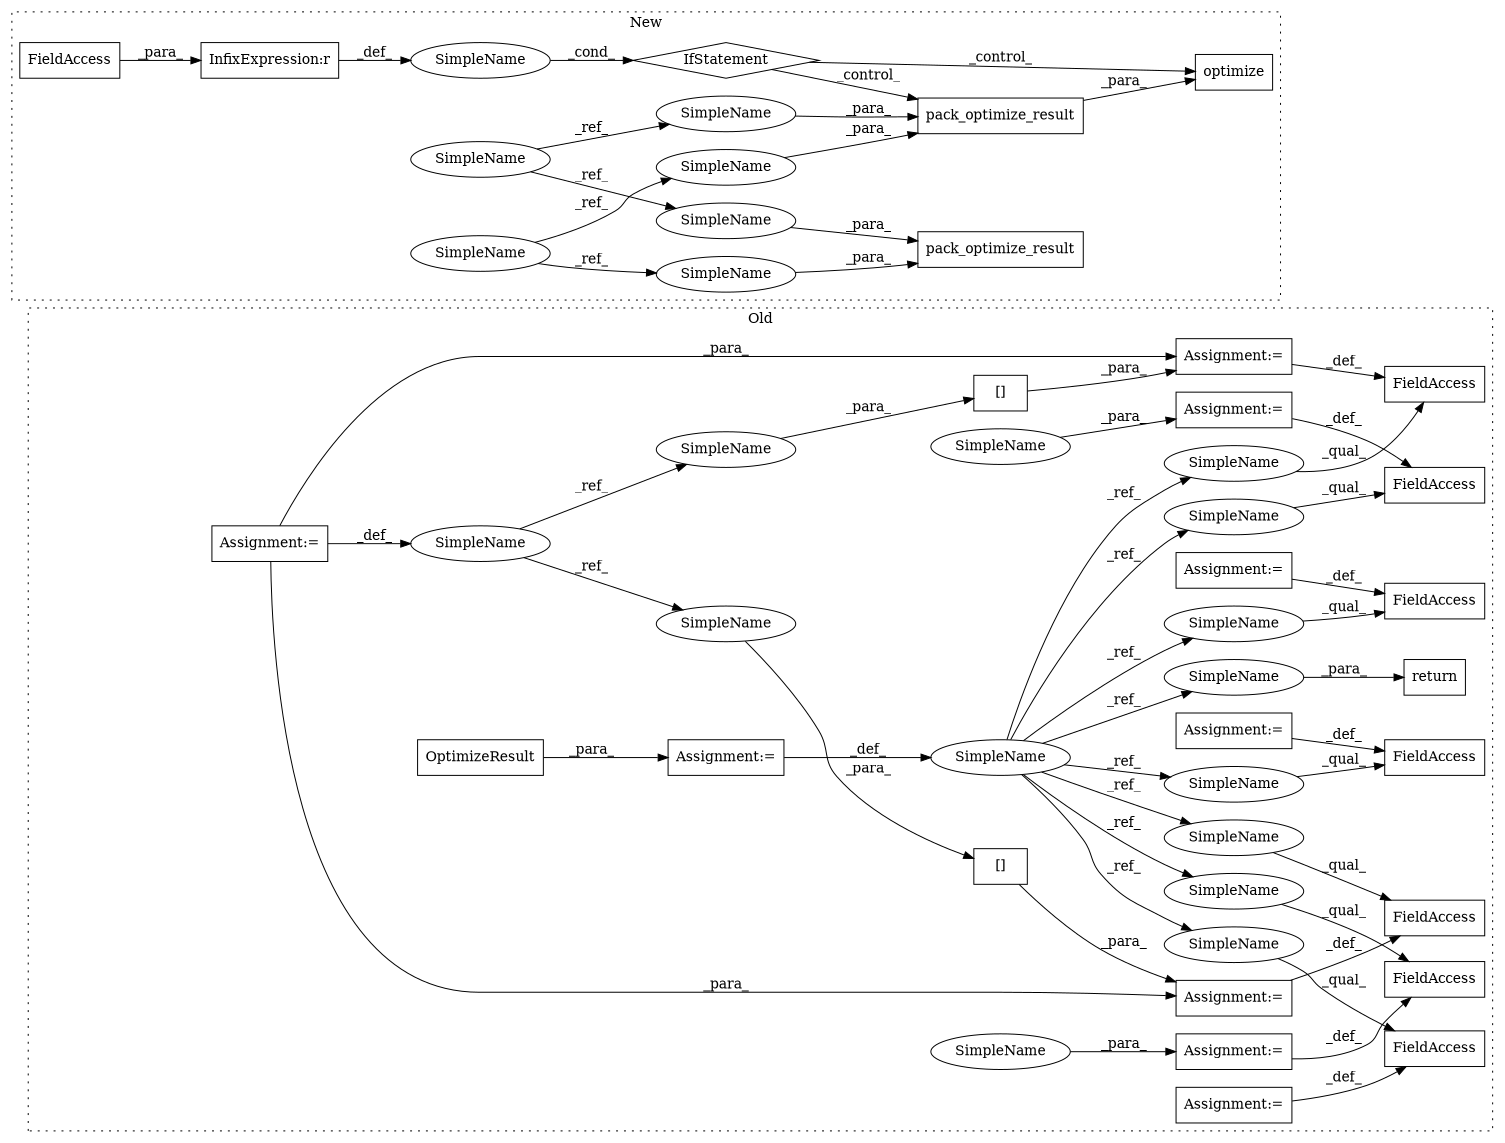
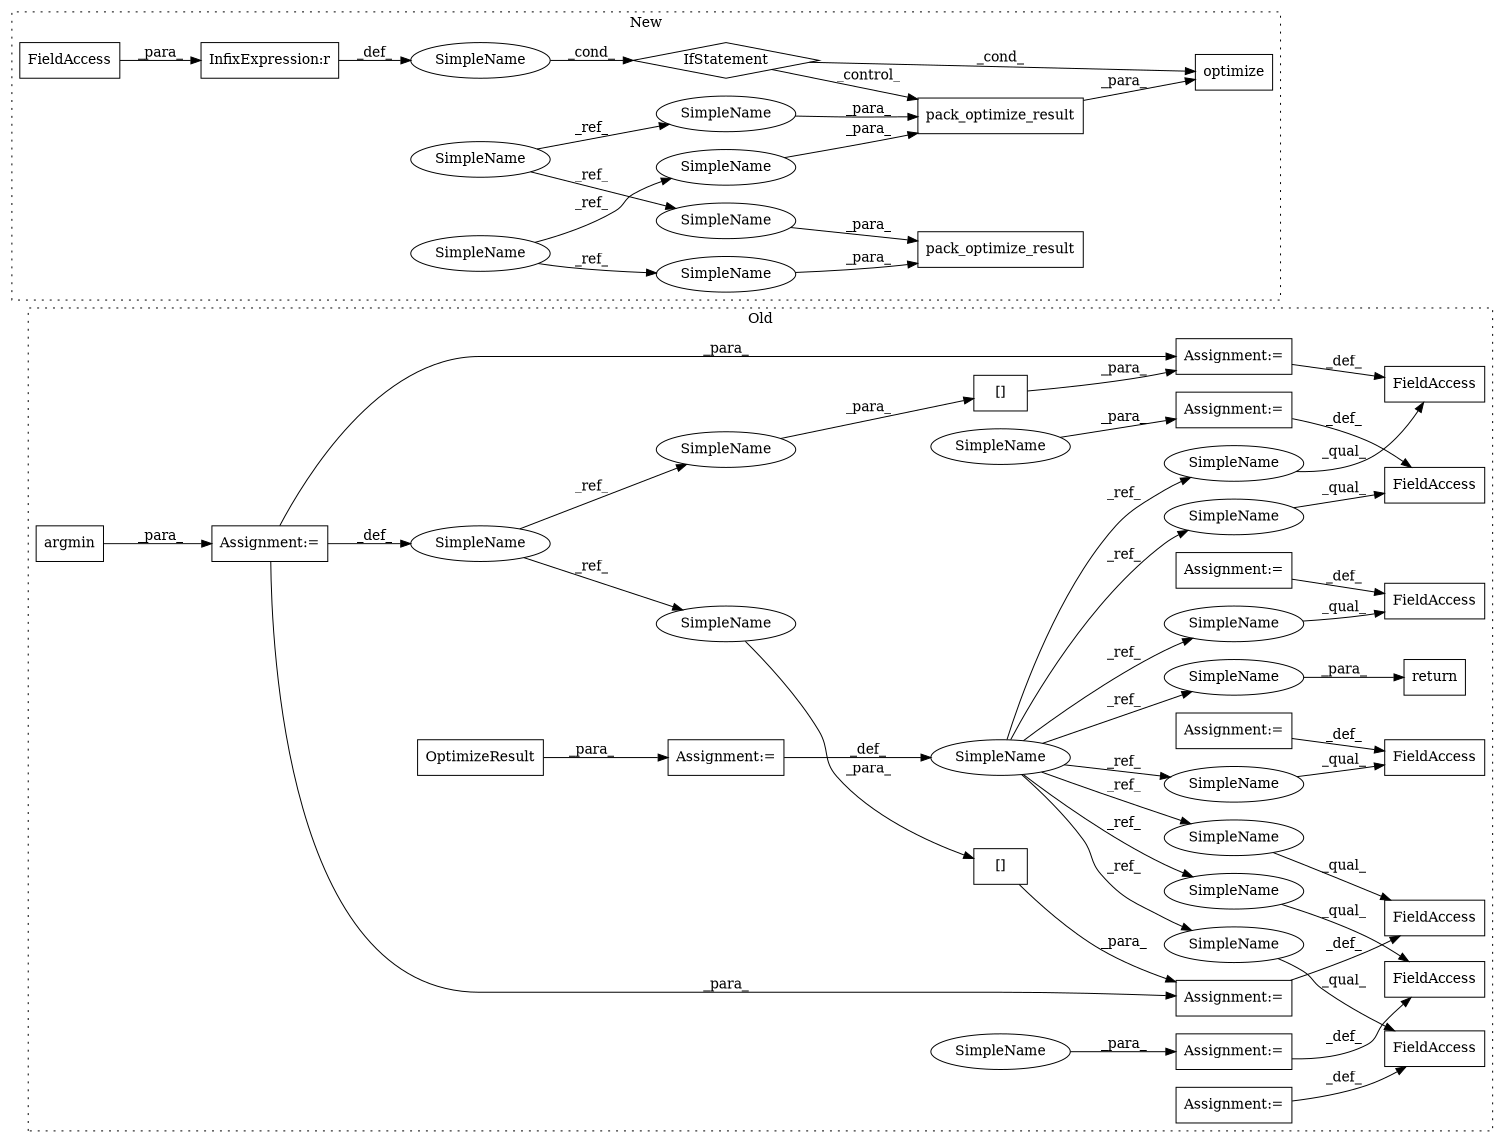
edge "IfStatement" -> "optimize": label "_control_" -> "_cond_"
node "argmin": added
